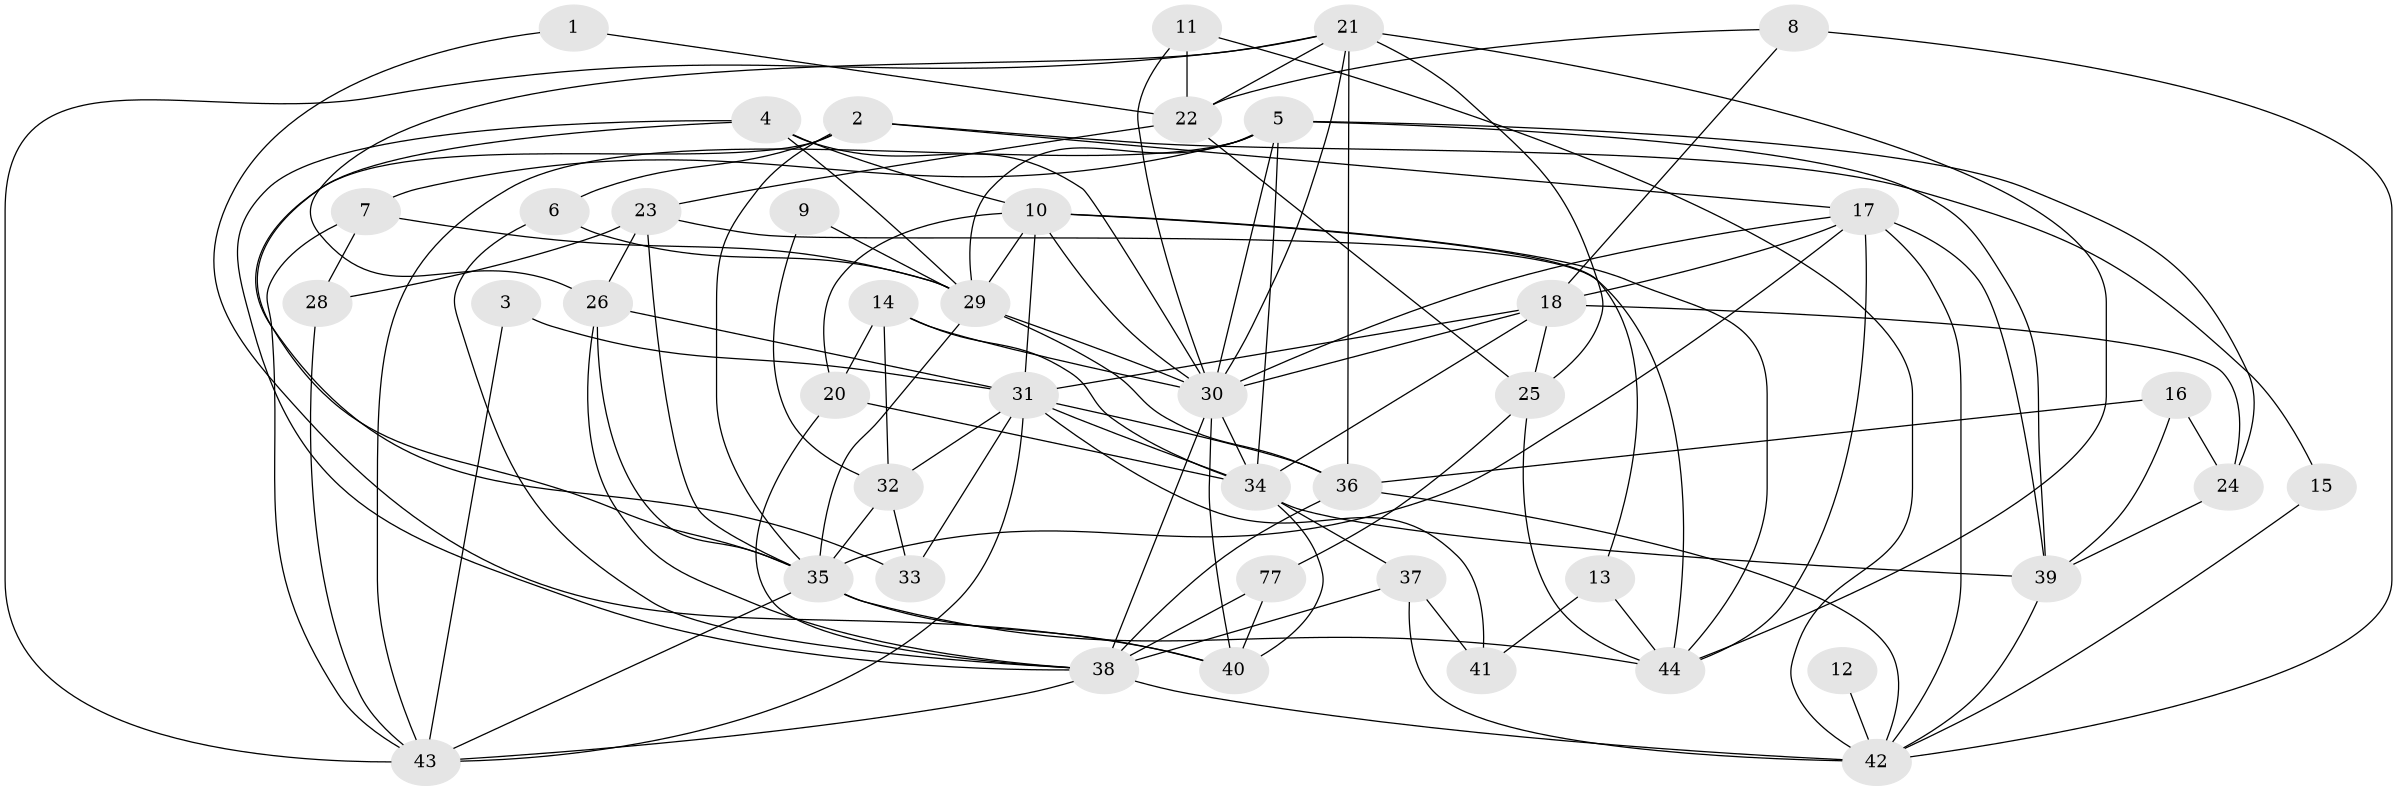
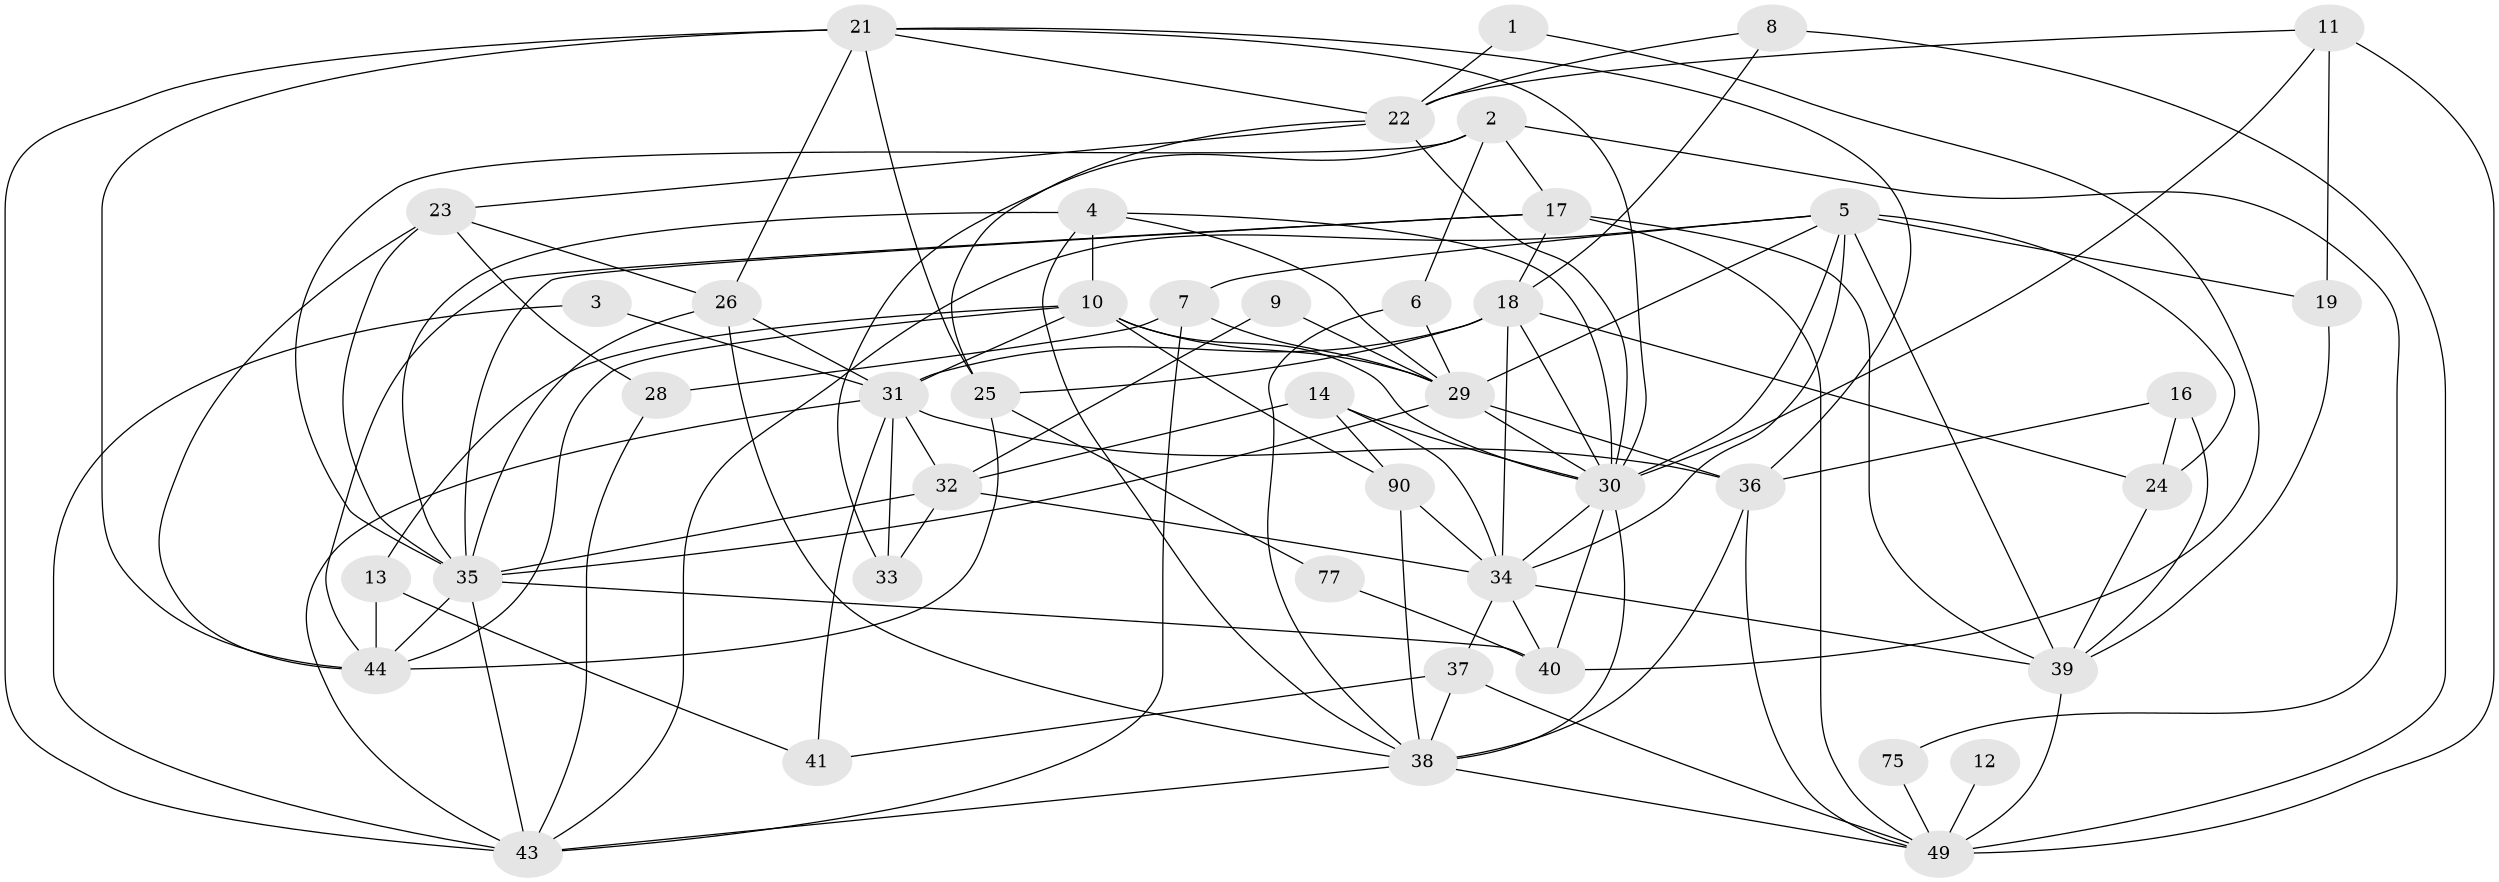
edge "17" -- "30": now "22" -- "30"
node "19": added
node "20": label "20" -> "90"
edge "31" -- "34": now "32" -- "34"
node "15": label "15" -> "75"
edge "77" -- "38": removed
node "42": label "42" -> "49"
